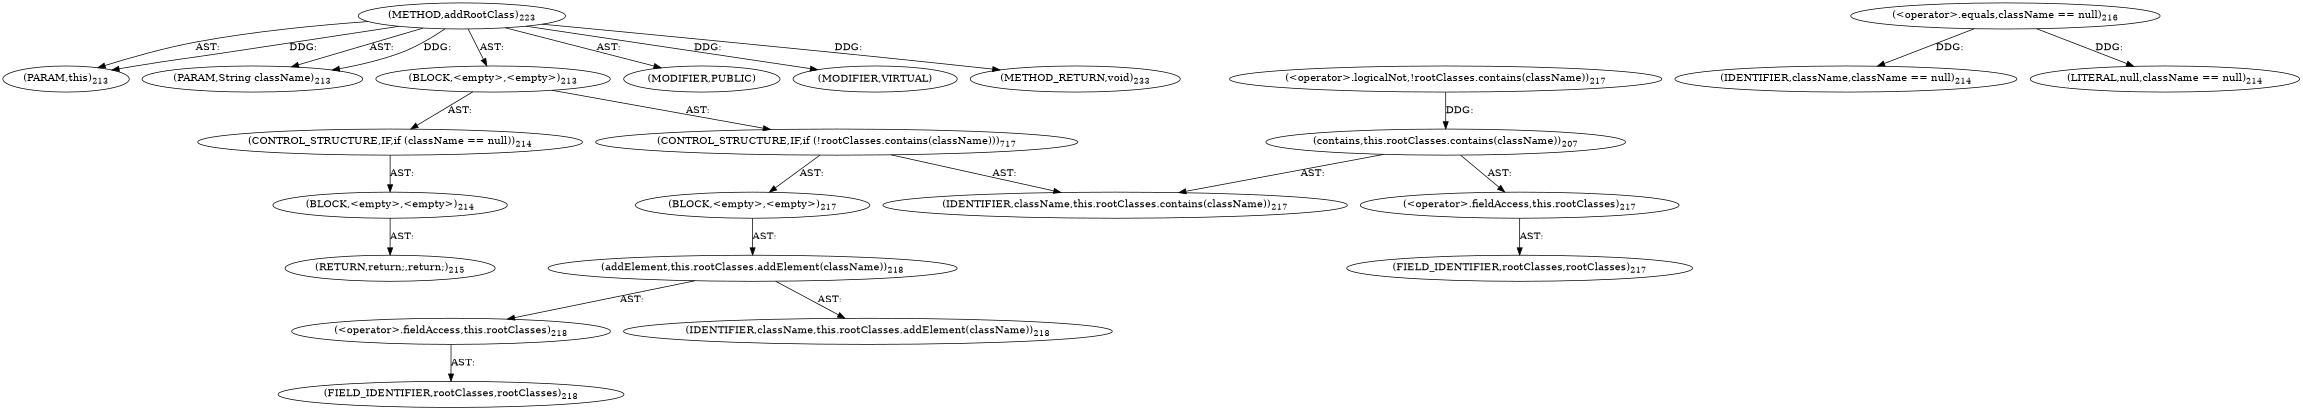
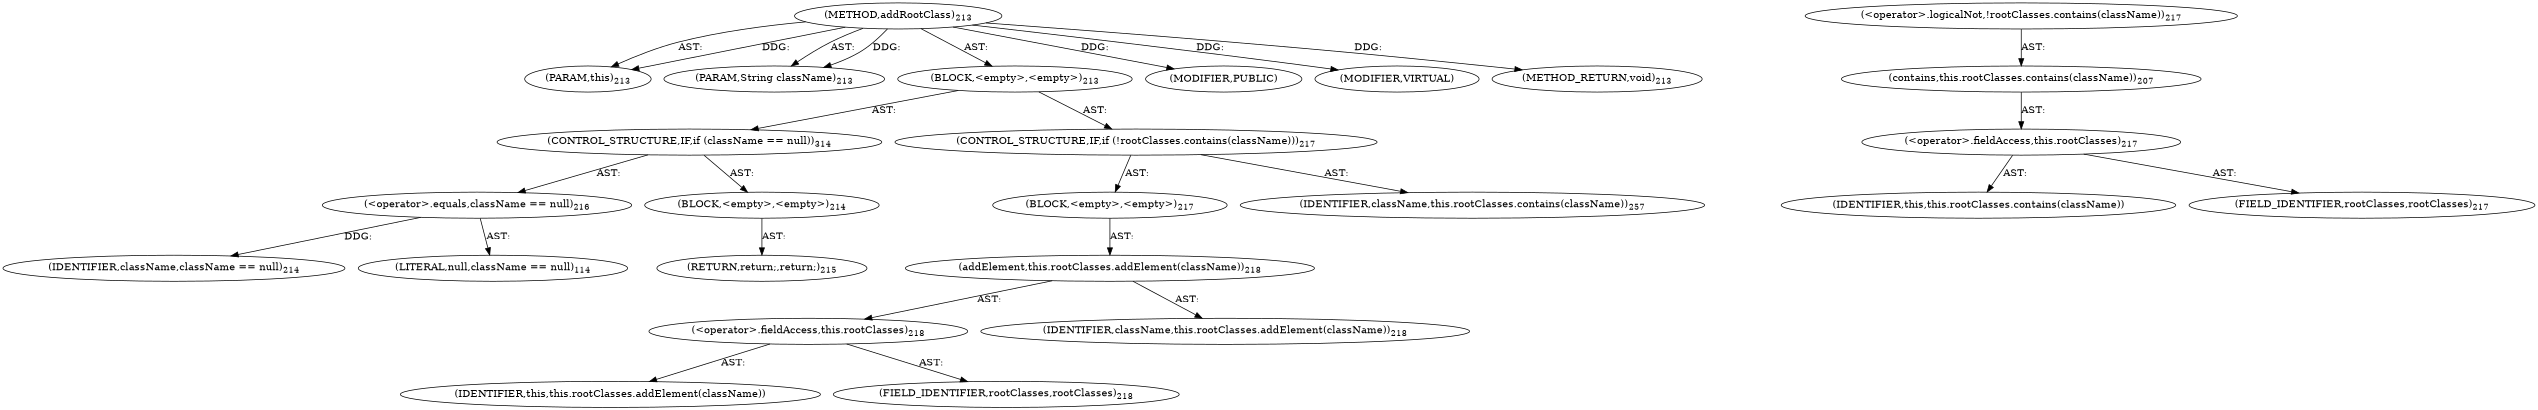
node "(METHOD,addRootClass)": text "223" -> "213"
edge "(METHOD,addRootClass)" -> "(MODIFIER,PUBLIC)": label "AST: " -> "DDG: "
edge "(<operator>.equals,className == null)" -> "(LITERAL,null,className == null)": label "DDG: " -> "AST: "
node "(METHOD_RETURN,void)": text "233" -> "213"
node "(LITERAL,null,className == null)": text "214" -> "114"
edge "(<operator>.logicalNot,!rootClasses.contains(className))" -> "(contains,this.rootClasses.contains(className))": label "DDG: " -> "AST: "
node "(CONTROL_STRUCTURE,IF,if (className == null))": text "214" -> "314"
node "(CONTROL_STRUCTURE,IF,if (!rootClasses.contains(className)))": text "717" -> "217"
edge "(CONTROL_STRUCTURE,IF,if (className == null))" -> "(<operator>.equals,className == null)": added, label "AST:"
edge "(contains,this.rootClasses.contains(className))" -> "(IDENTIFIER,className,this.rootClasses.contains(className))": removed, label "AST:"
node "(IDENTIFIER,className,this.rootClasses.contains(className))": text "217" -> "257"
node "(IDENTIFIER,this,this.rootClasses.contains(className))": added
node "(IDENTIFIER,this,this.rootClasses.addElement(className))": added
